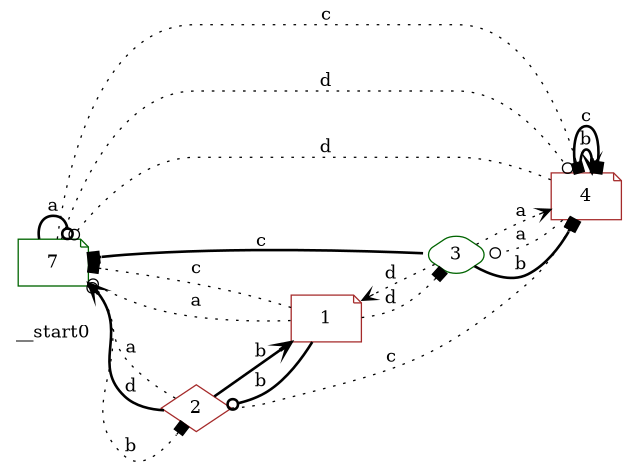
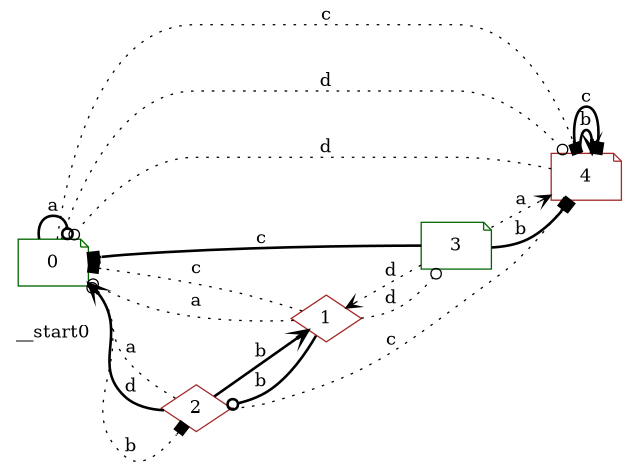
edge "4" -> "3": removed, label "a"
node "3": shape diamond -> note
node "7": label "7" -> "0"
edge "1" -> "3": arrowhead box -> odot
node "1": shape note -> diamond
